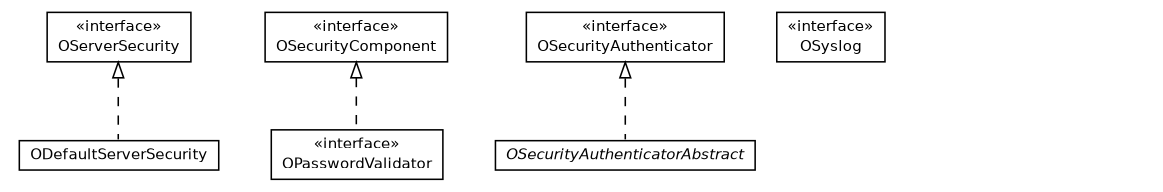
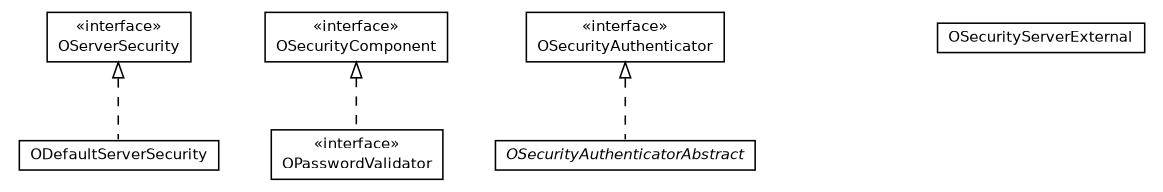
node "OSyslog": removed
node "OSecurityServerExternal": added
